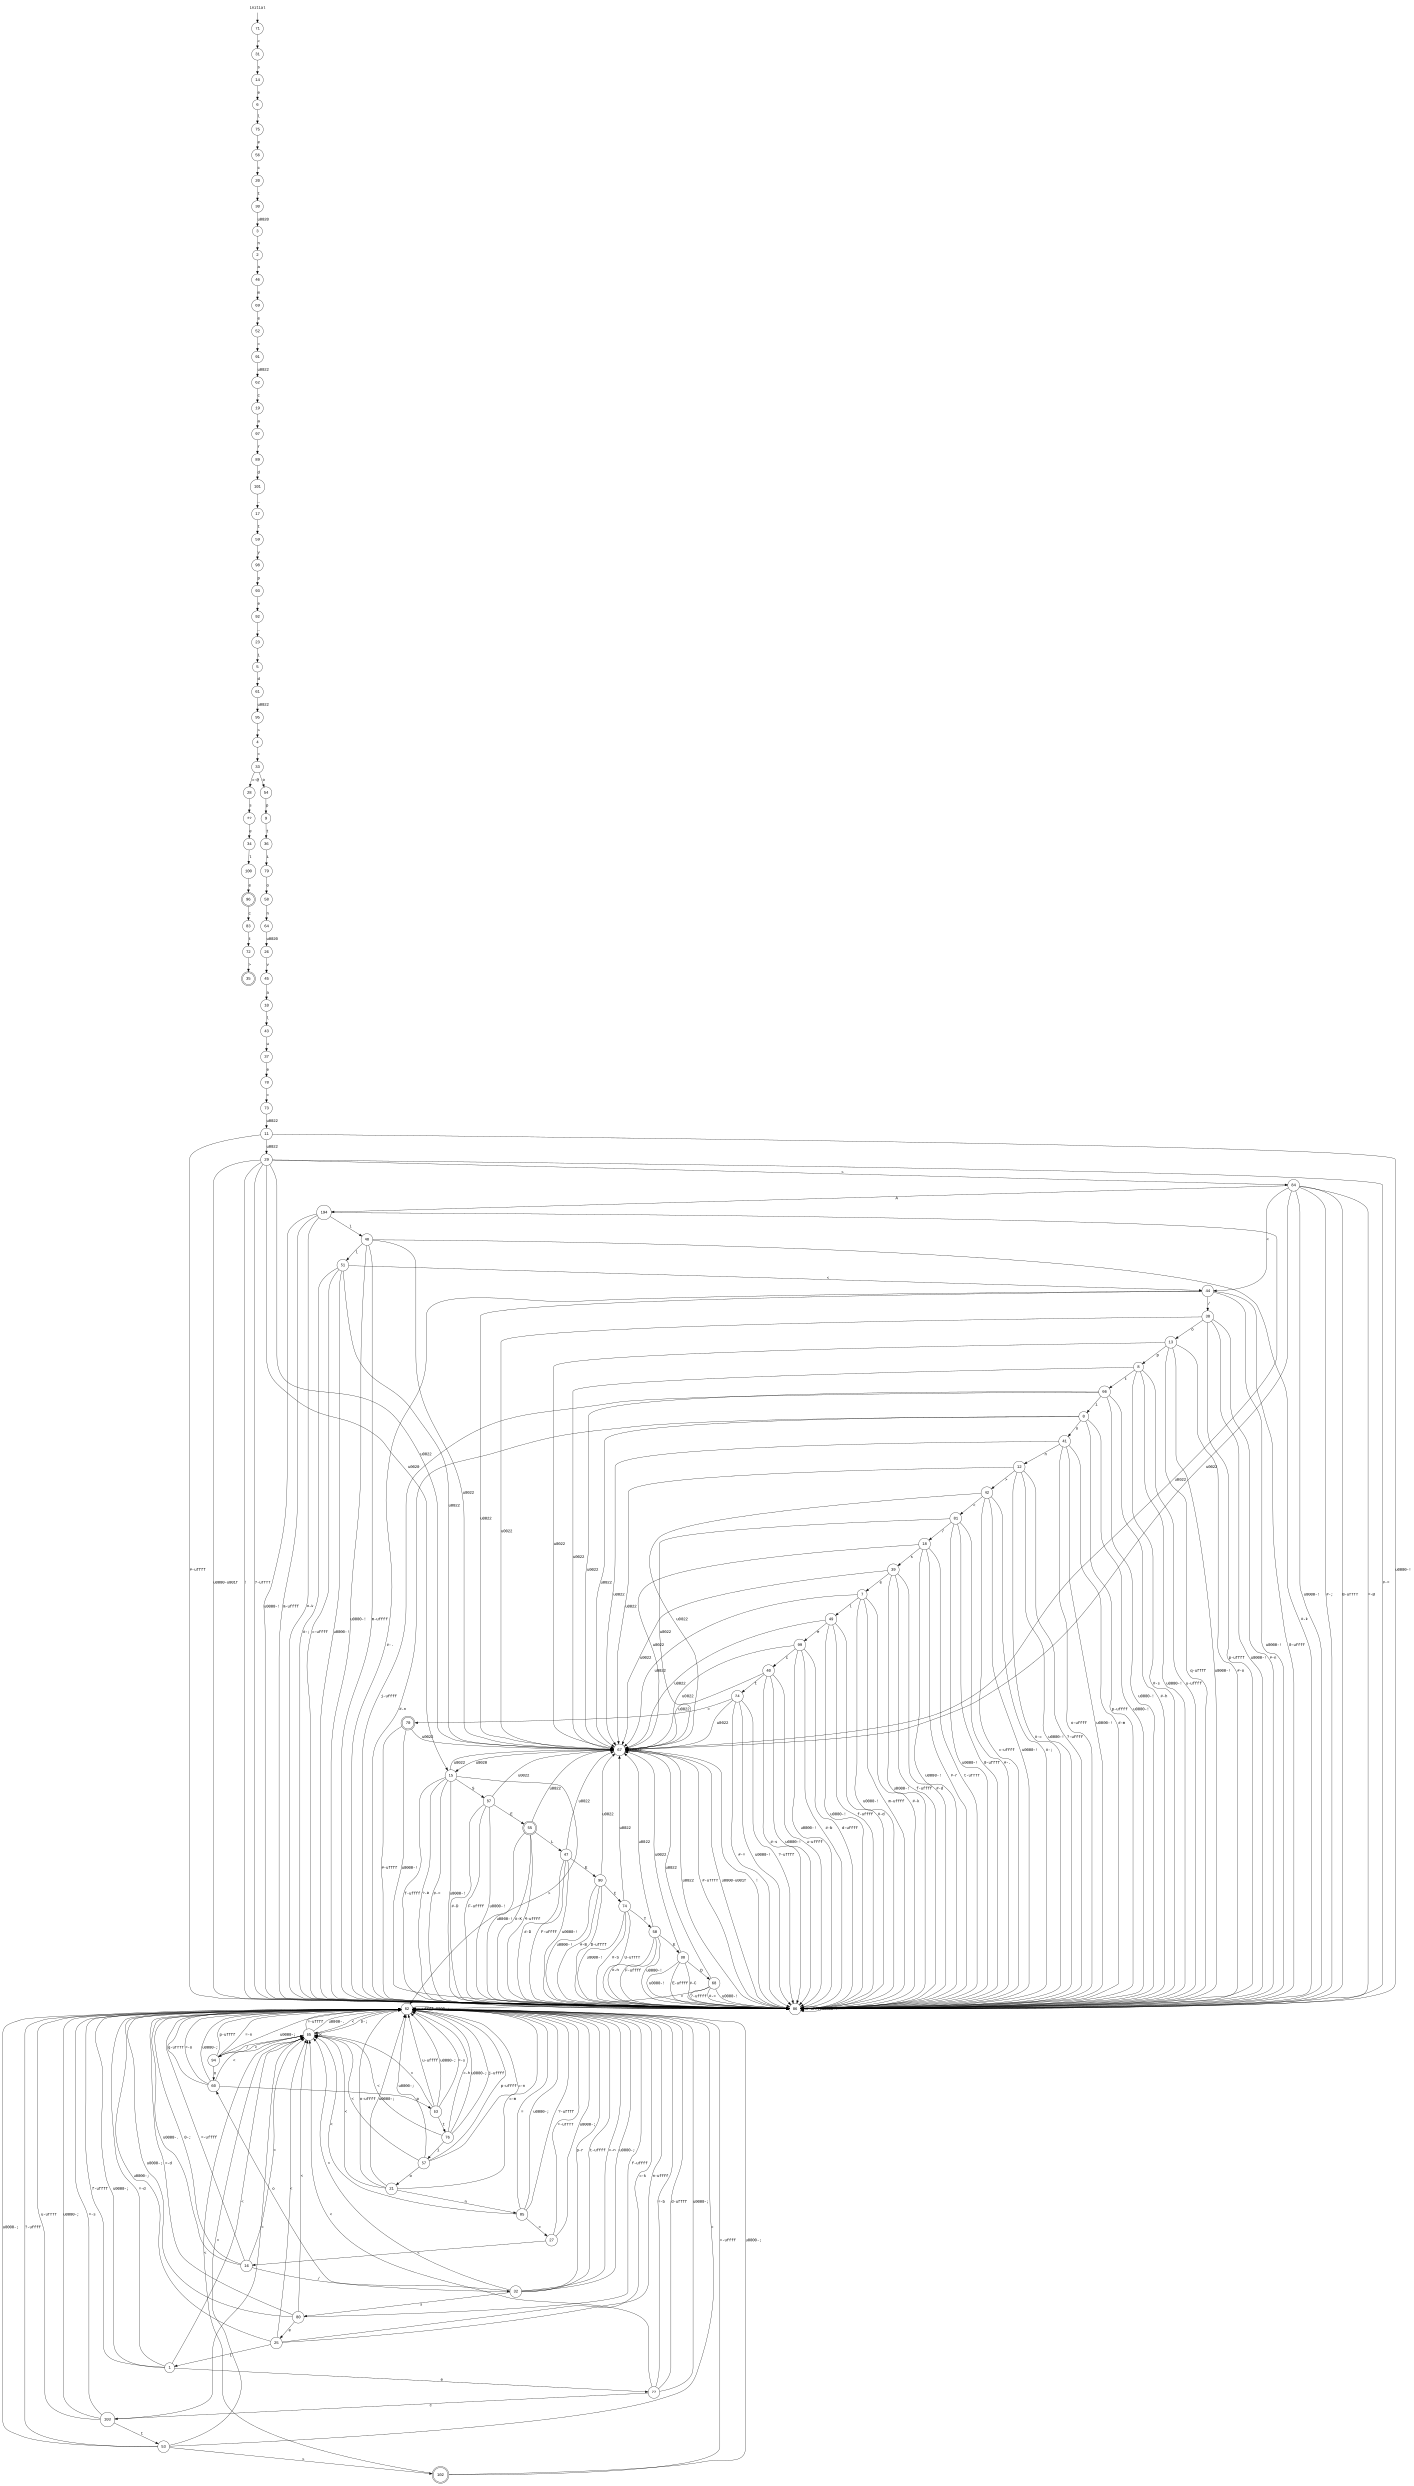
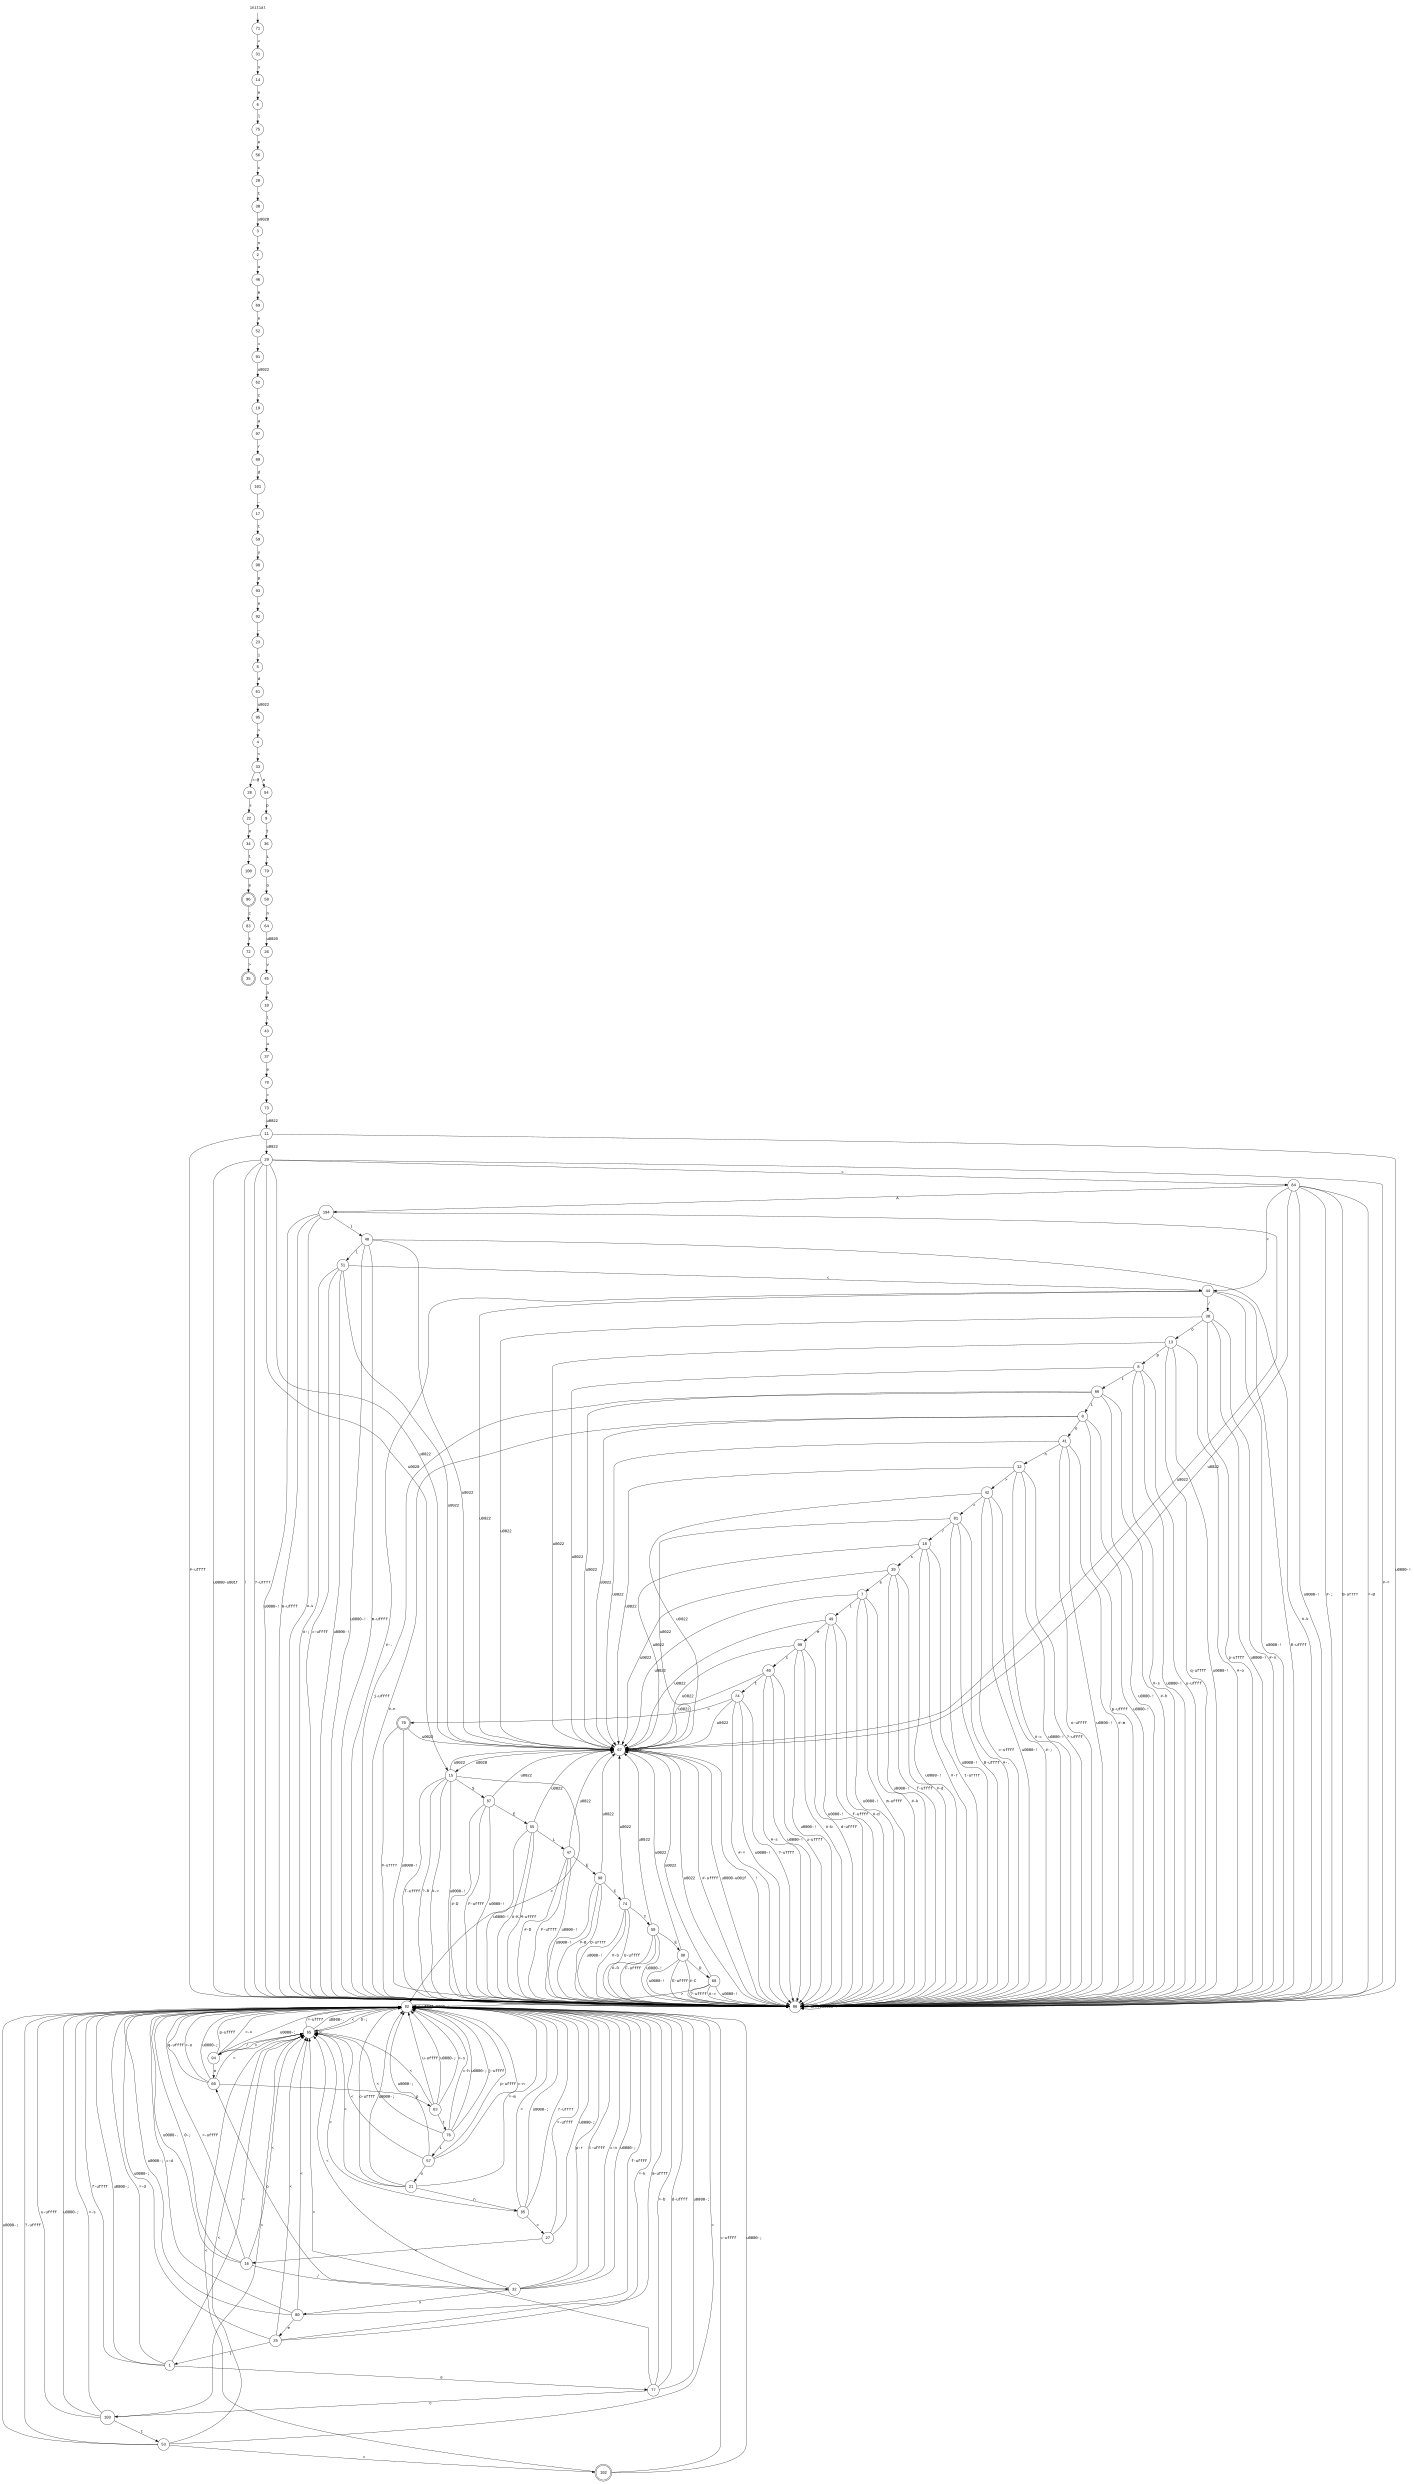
node "55": shape doublecircle -> circle
